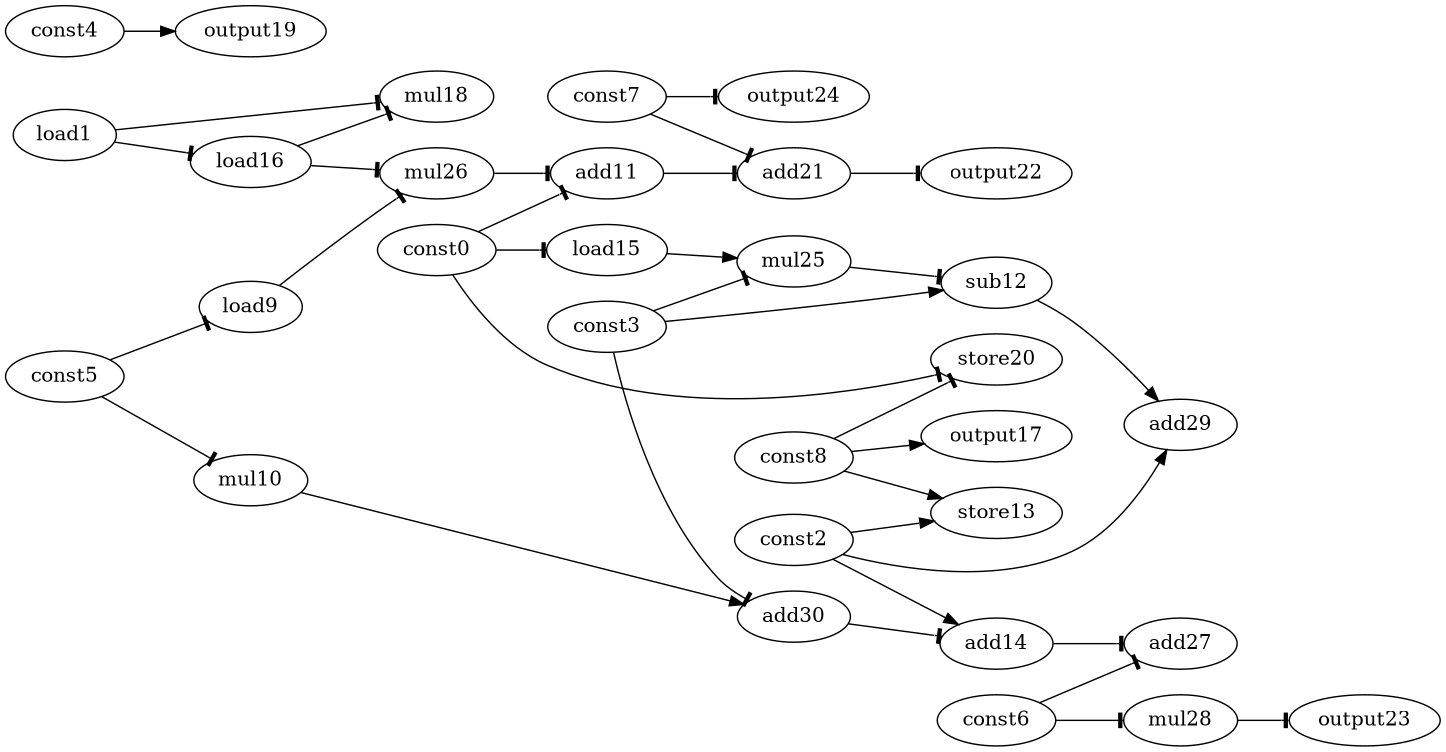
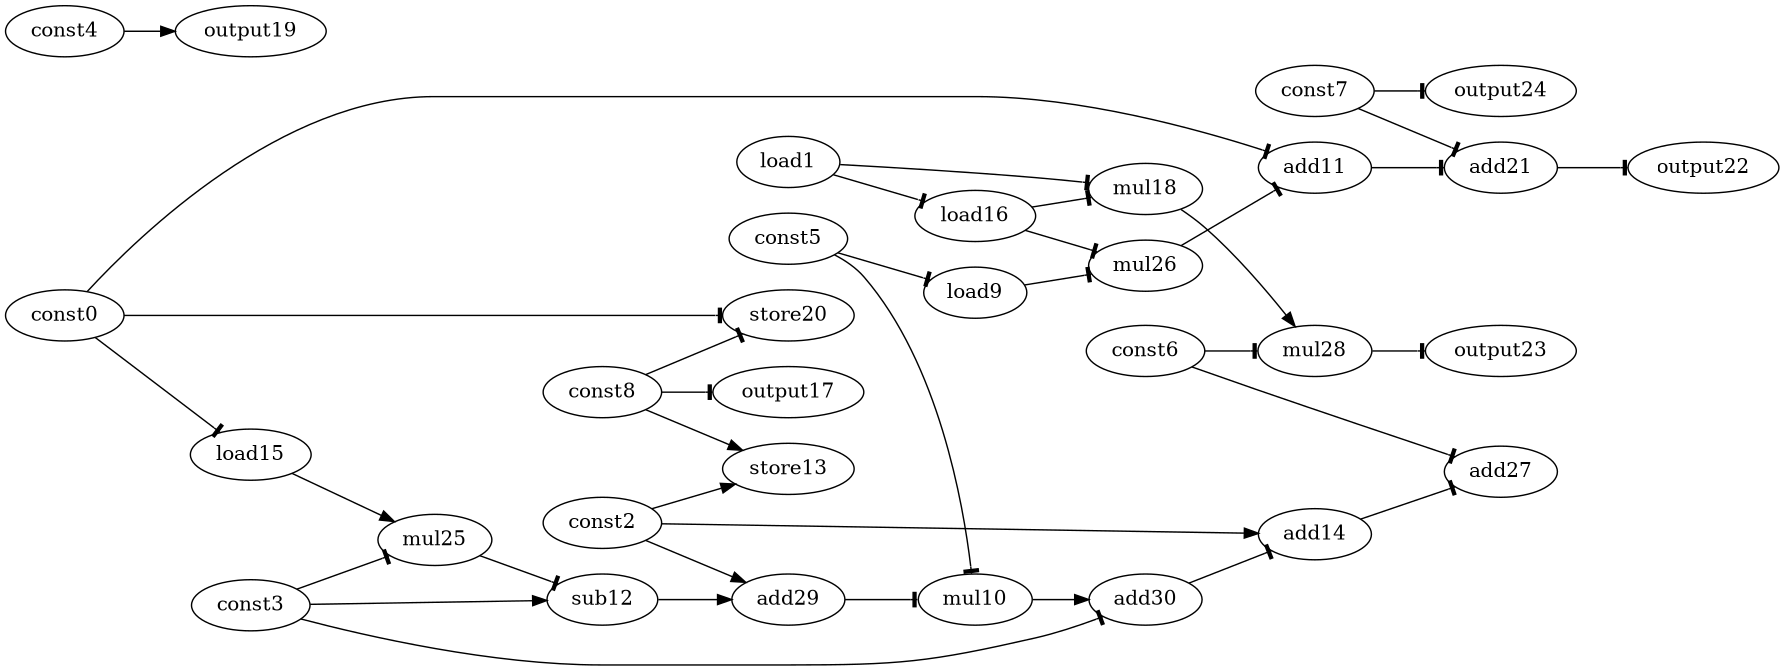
edge "mul18" -> "mul28": added
edge "const8" -> "output17": arrowhead normal -> tee
edge "add29" -> "mul10": added
